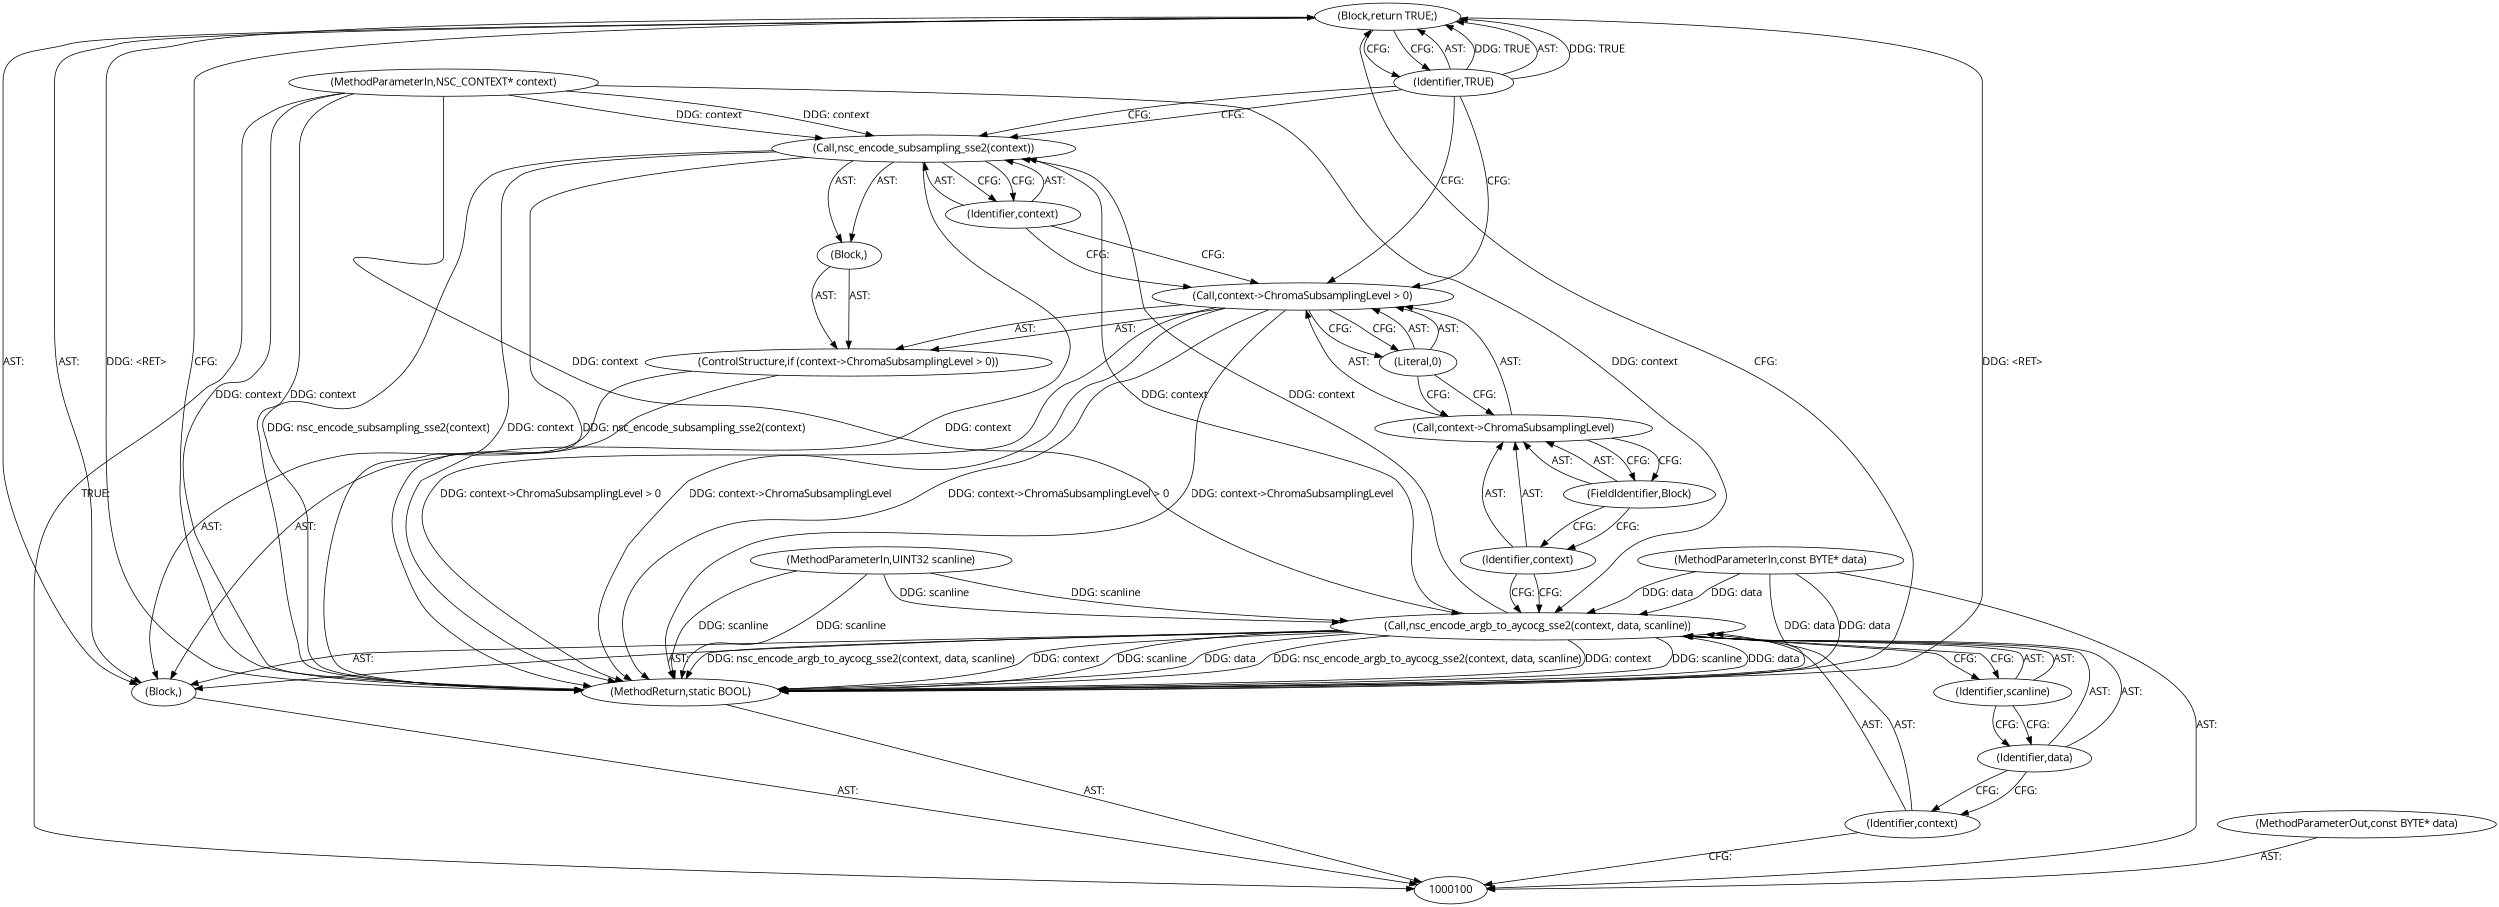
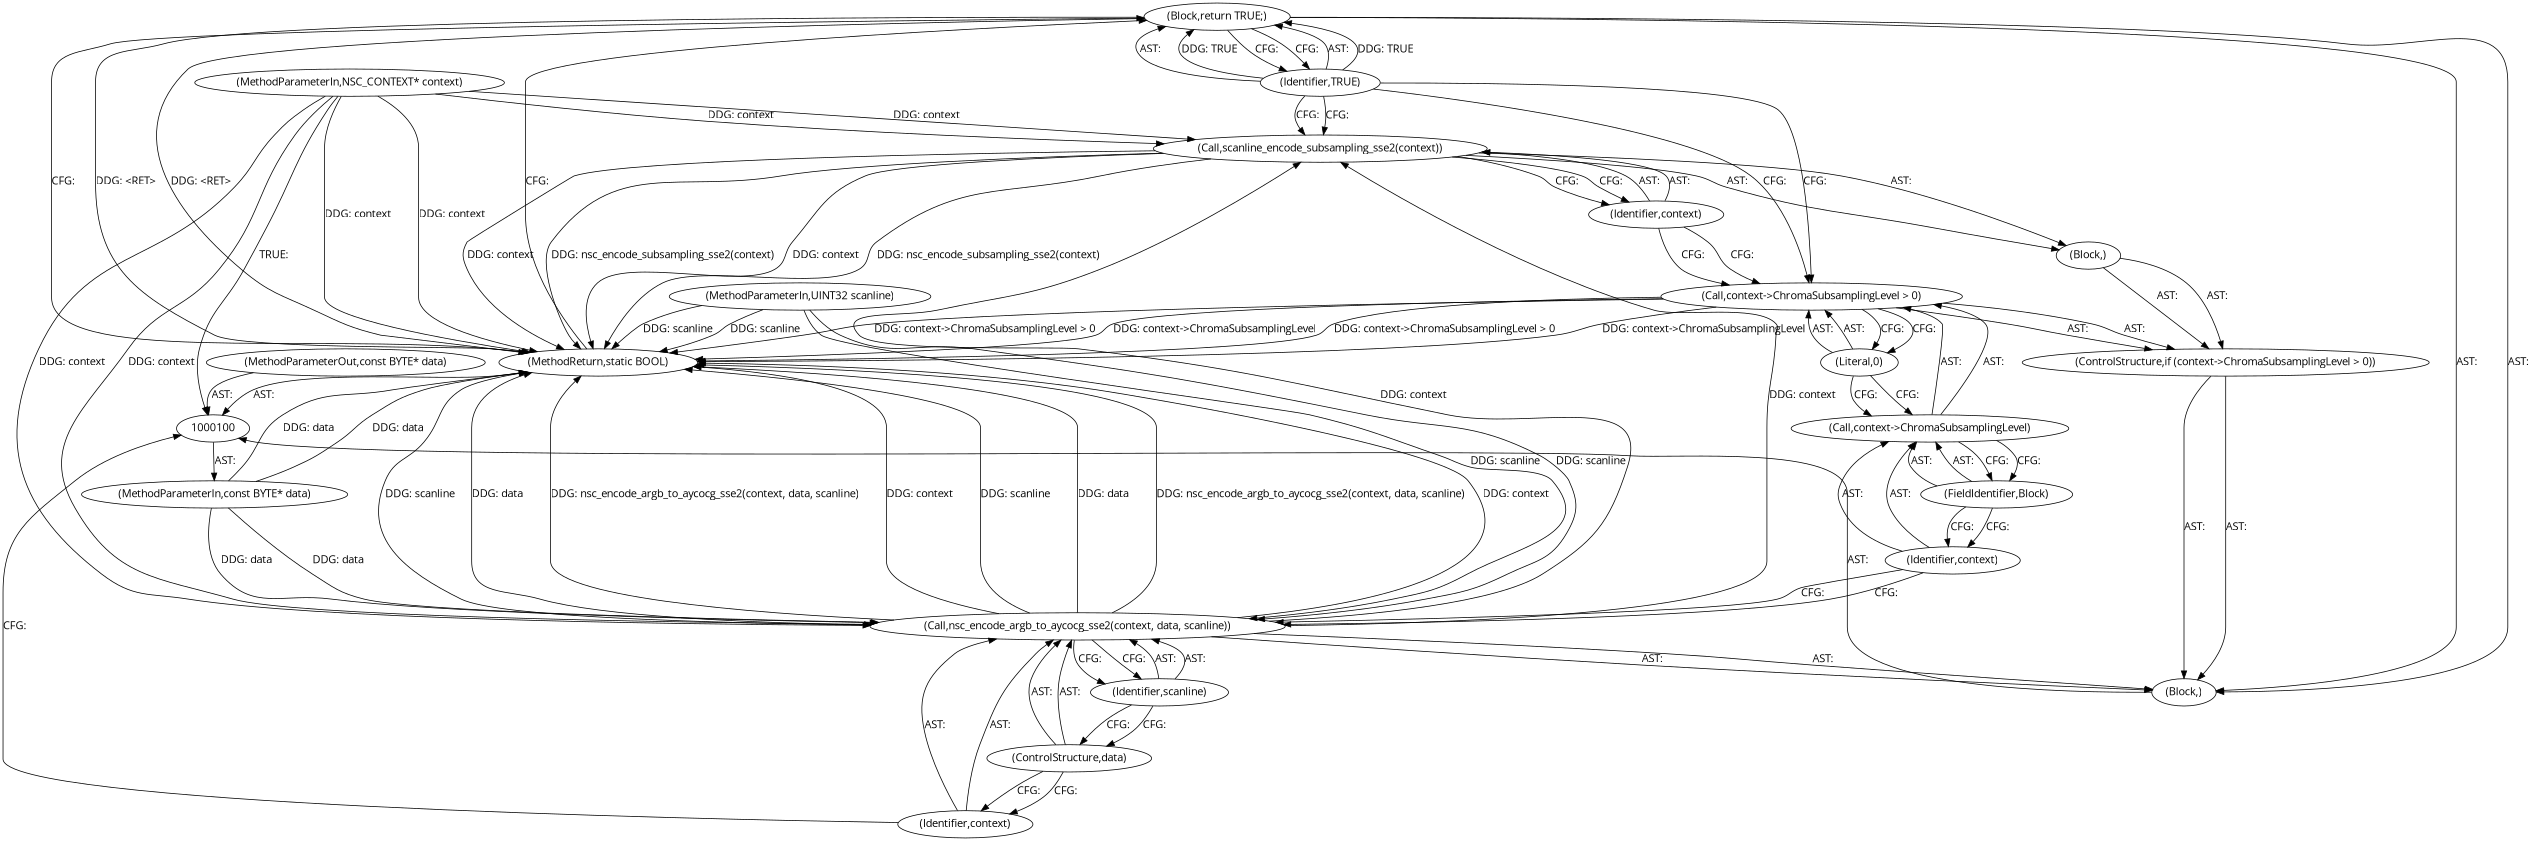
node "(Call,nsc_encode_subsampling_sse2(context))": label "(Call,nsc_encode_subsampling_sse2(context))" -> "(Call,scanline_encode_subsampling_sse2(context))"
node "(Identifier,data)": label "(Identifier,data)" -> "(ControlStructure,data)"
edge "(MethodParameterIn,const BYTE* data)" -> "1000100": reversed
